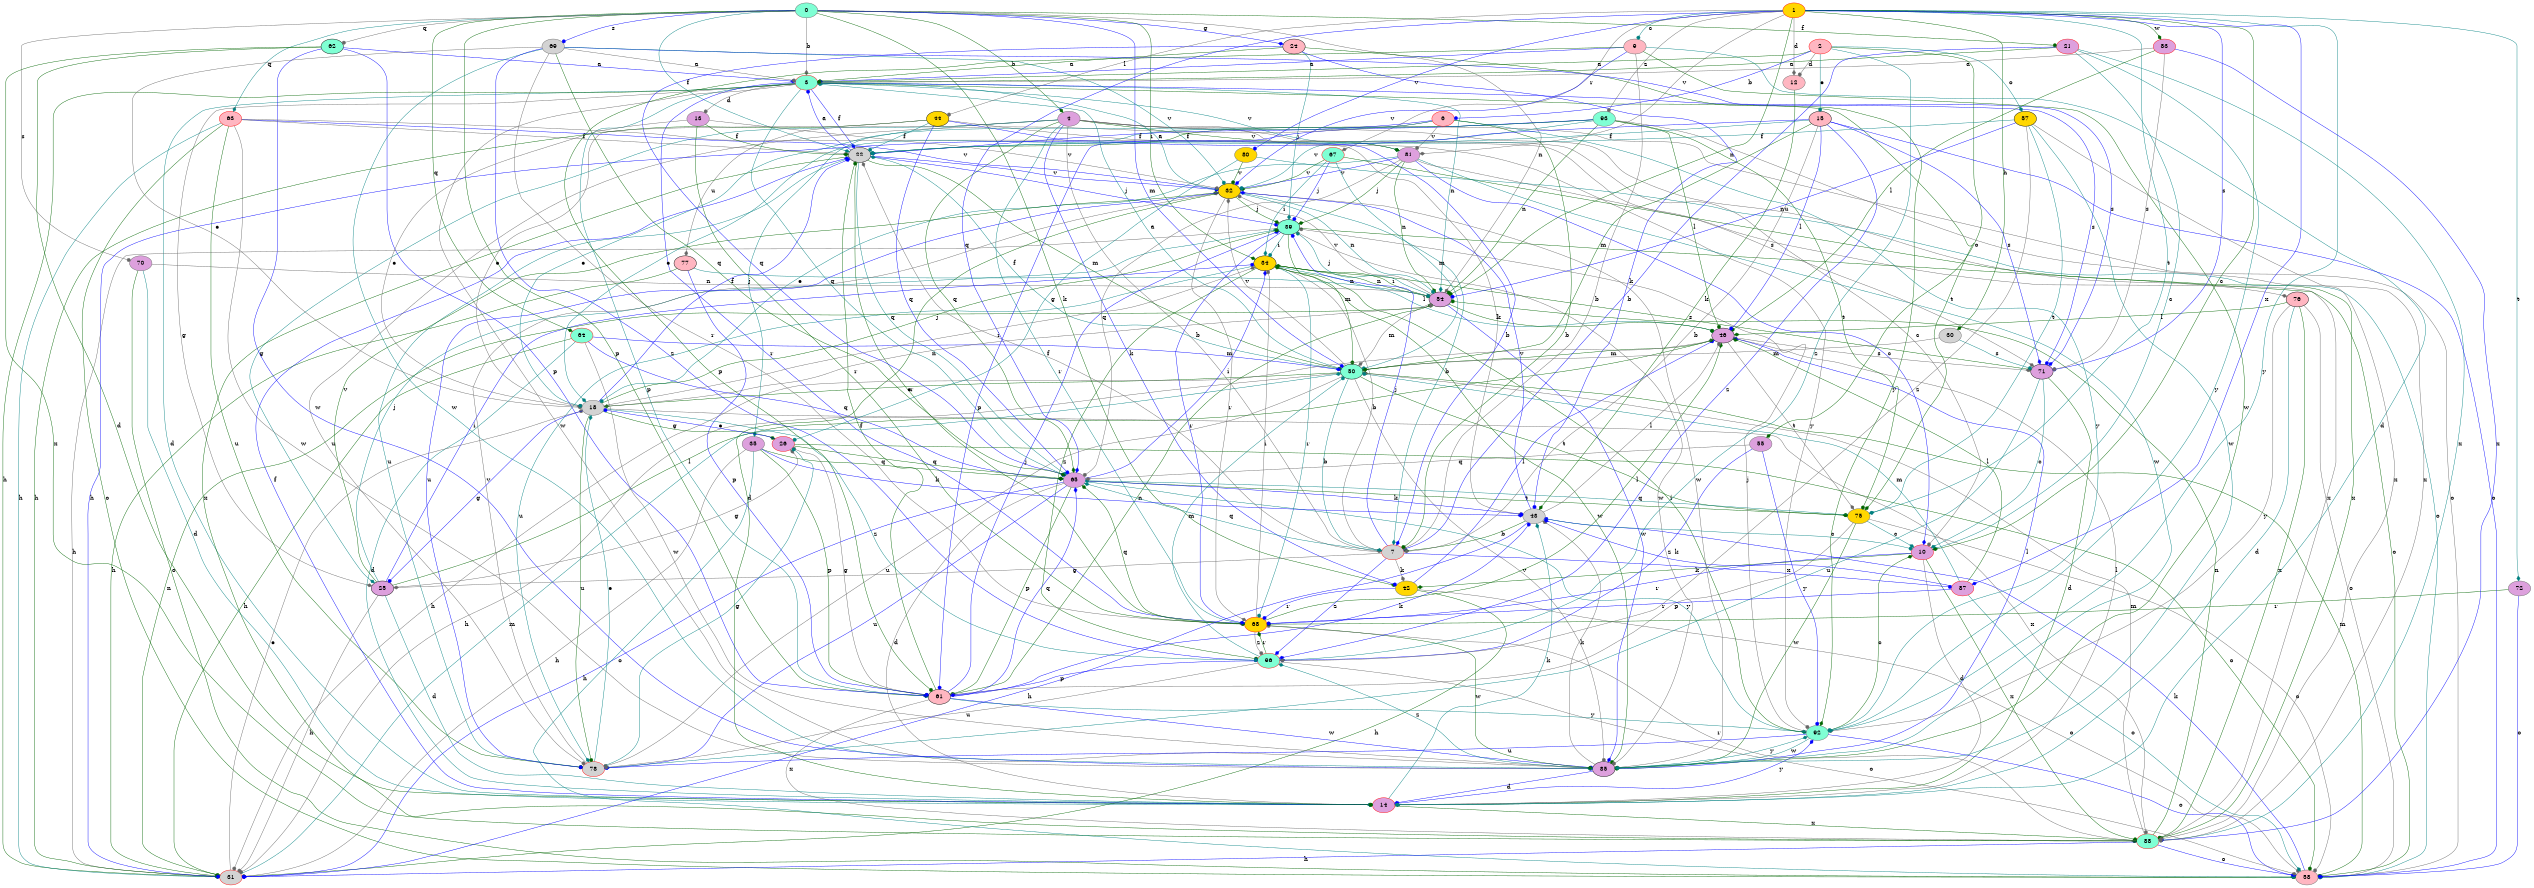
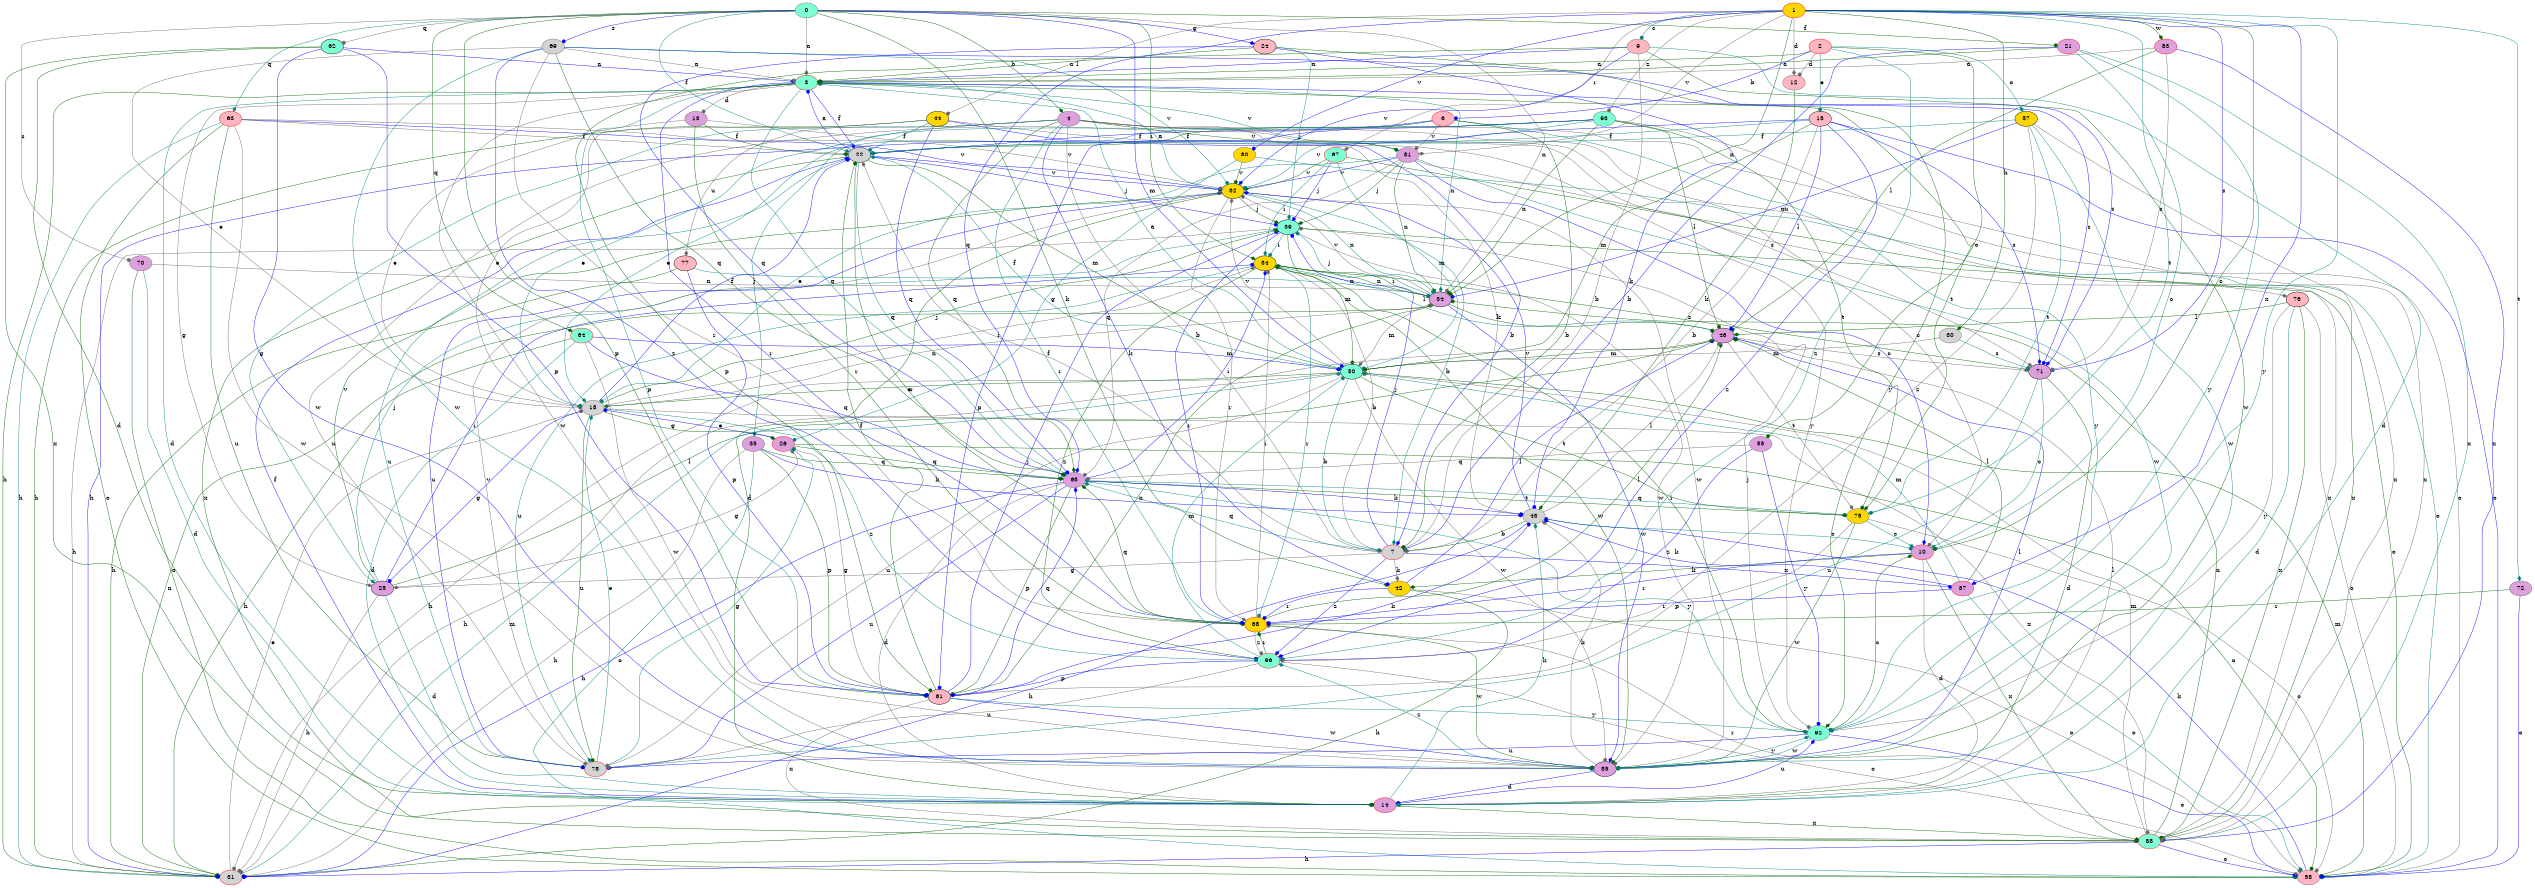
edge "0" -> "3": label "b" -> "a"
edge "2" -> "55": arrowhead diamond -> dot
edge "50" -> "85": label "v" -> "w"
edge "14" -> "92": label "y" -> "u"
